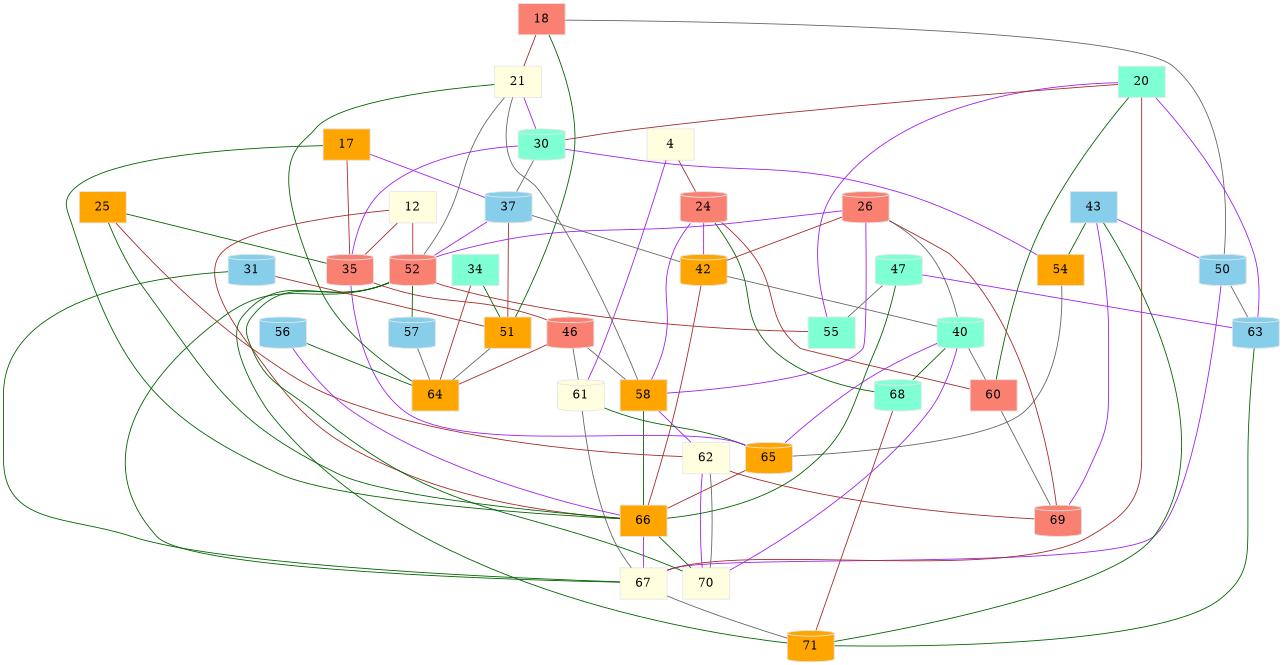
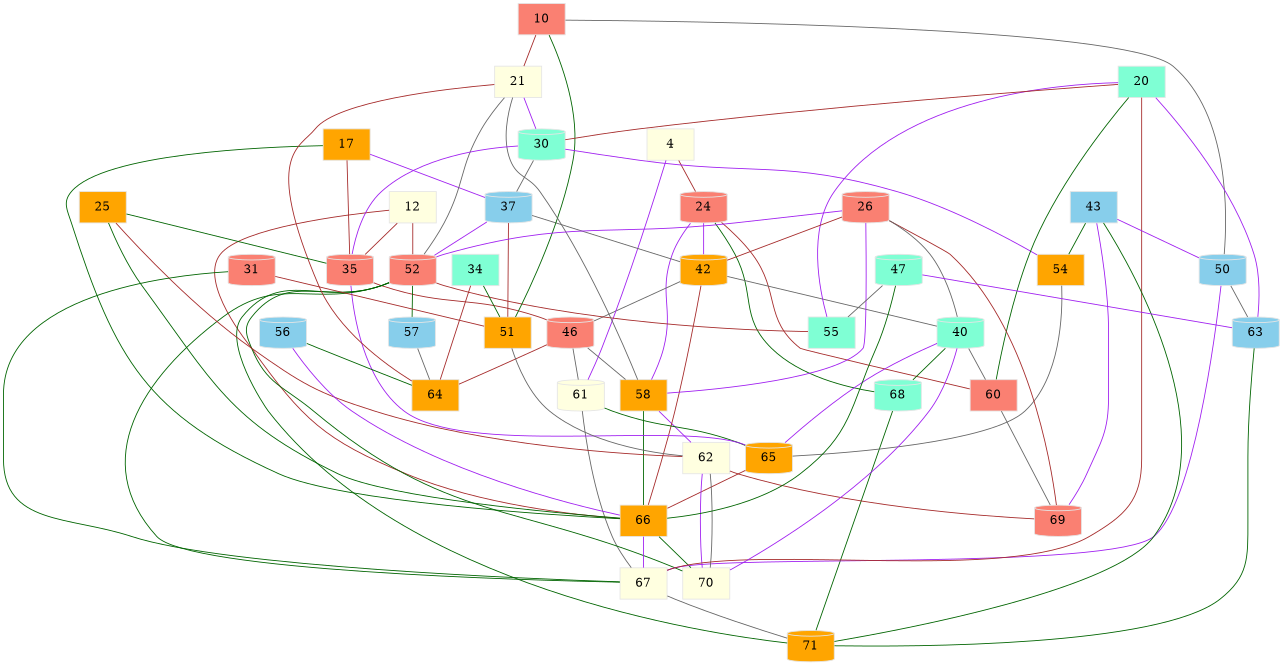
node "18": label "18" -> "10"
edge "21" -- "64": color darkgreen -> brown
node "31": fillcolor skyblue -> salmon
edge "42" -- "46": added
edge "51" -- "64": now "51" -- "62"
edge "68" -- "71": color brown -> darkgreen
